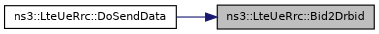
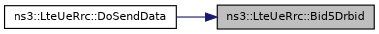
node "ns3::LteUeRrc::Bid2Drbid": label "ns3::LteUeRrc::Bid2Drbid" -> "ns3::LteUeRrc::Bid5Drbid"
